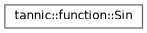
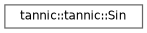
node "tannic::function::Sin": label "tannic::function::Sin" -> "tannic::tannic::Sin"
